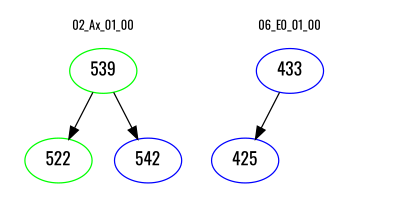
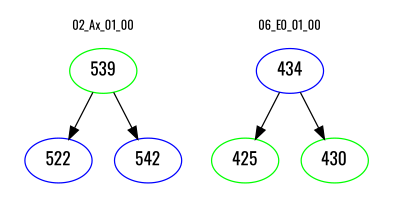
node "433": label "433" -> "434"
node "522": color green -> blue
node "425": color blue -> green
node "430": added
